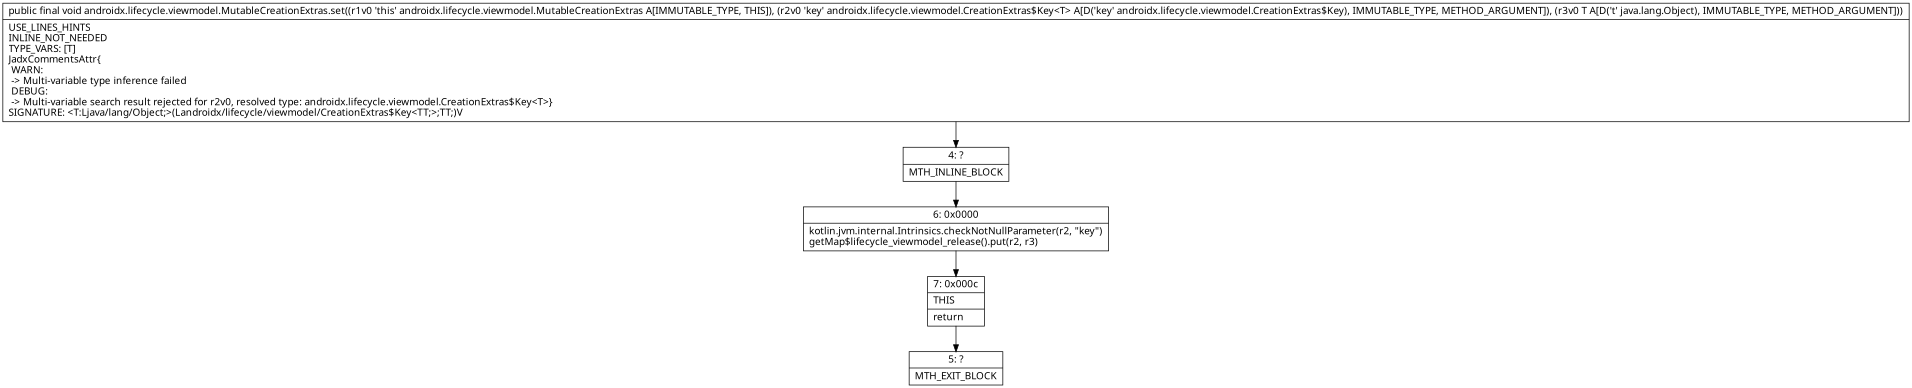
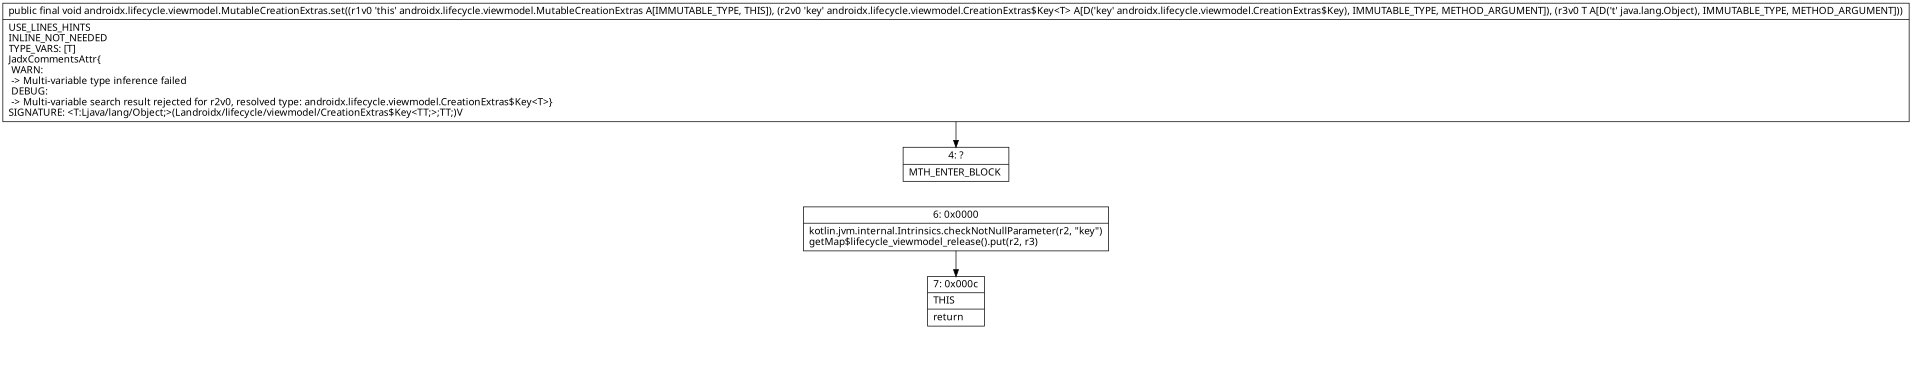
node "4: ?": text "MTH_INLINE_BLOCK" -> "MTH_ENTER_BLOCK"
edge "4: ?" -> "6: 0x0000": removed
node "5: ?": removed
